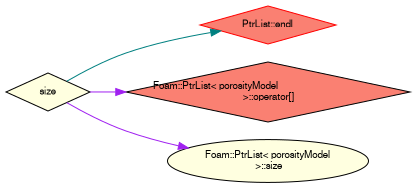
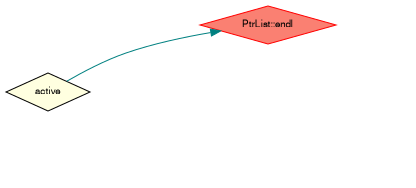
node "size": label "size" -> "active"
node "Foam::PtrList< porosityModel >::operator[]": removed
node "Foam::PtrList< porosityModel >::size": removed
